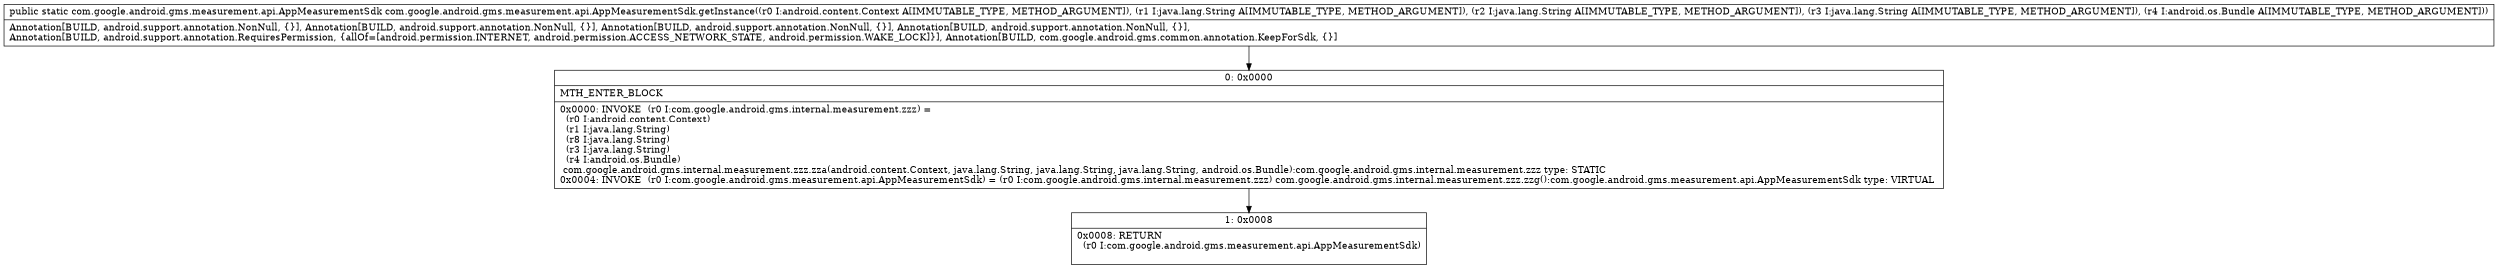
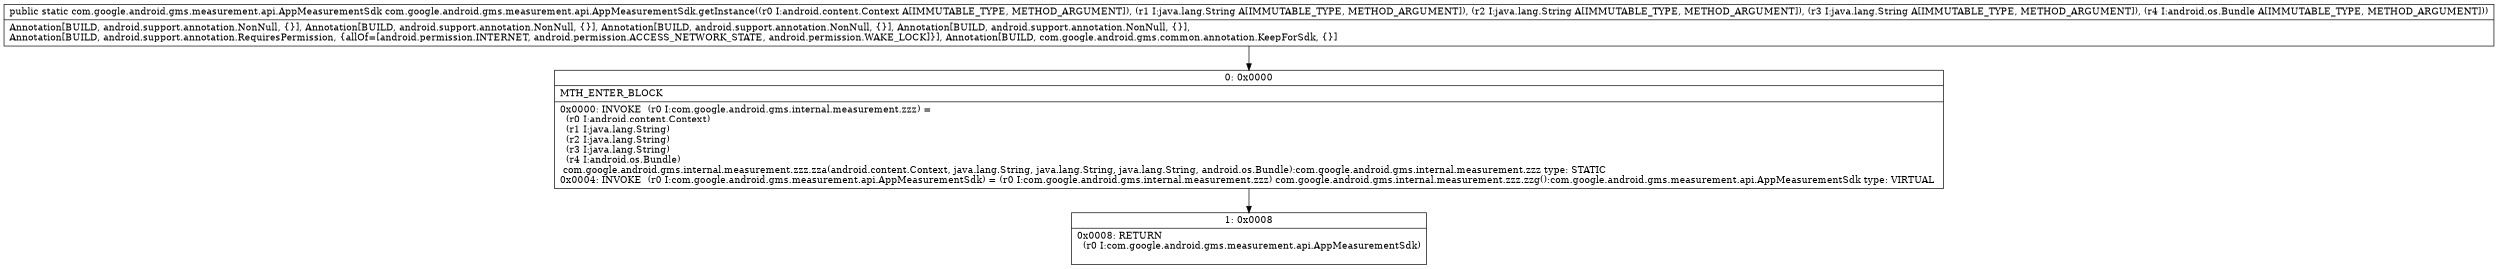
node "0: 0x0000": text "(r8 I:java.lang.String)" -> "(r2 I:java.lang.String)"
